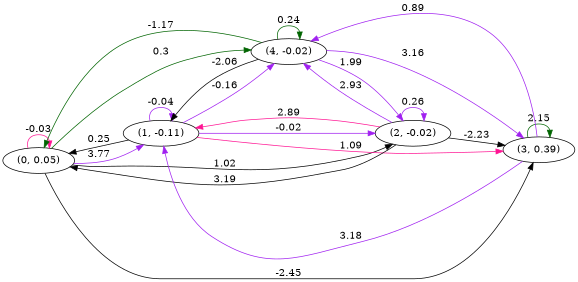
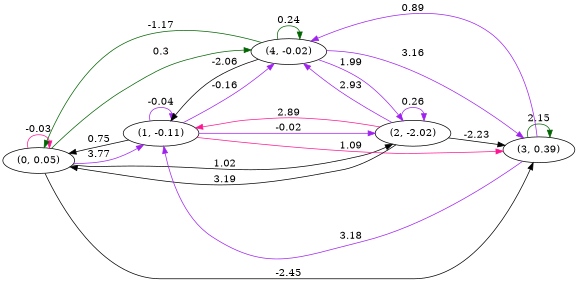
node "(2, -0.02)": label "(2, -0.02)" -> "(2, -2.02)"
edge "(1, -0.11)" -> "(0, 0.05)": label "0.25" -> "0.75"
